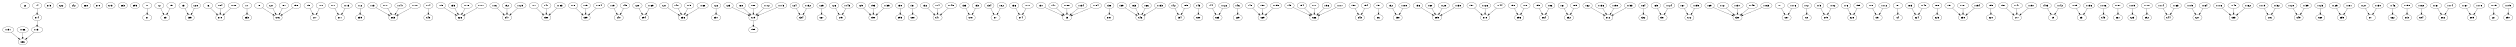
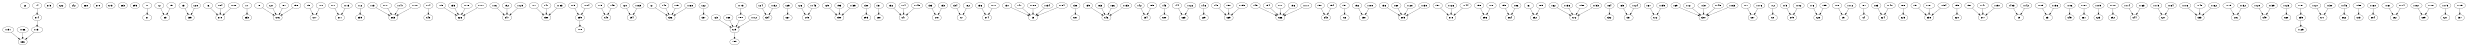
edge "v18" -> "c59": reversed
edge "v173" -> "c19": now "v173" -> "v80"
edge "v125" -> "c35": reversed
